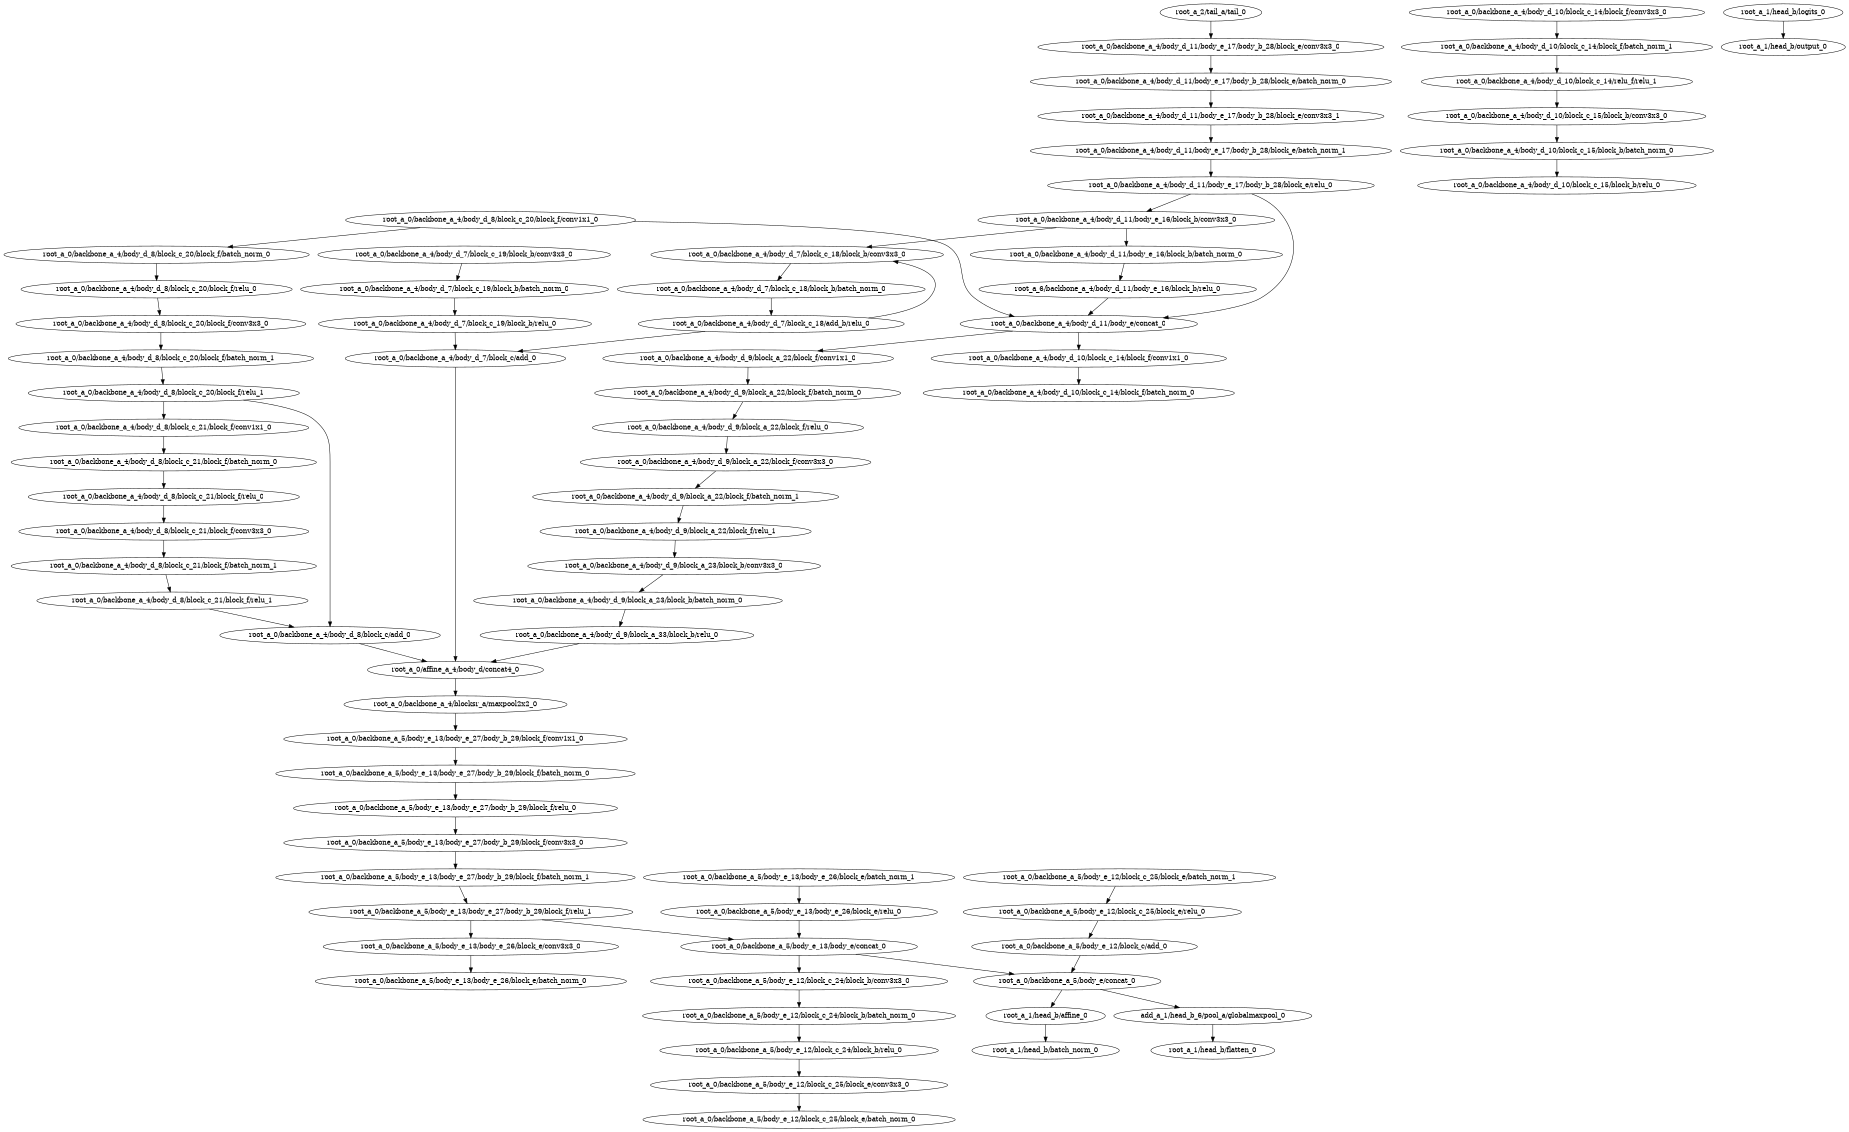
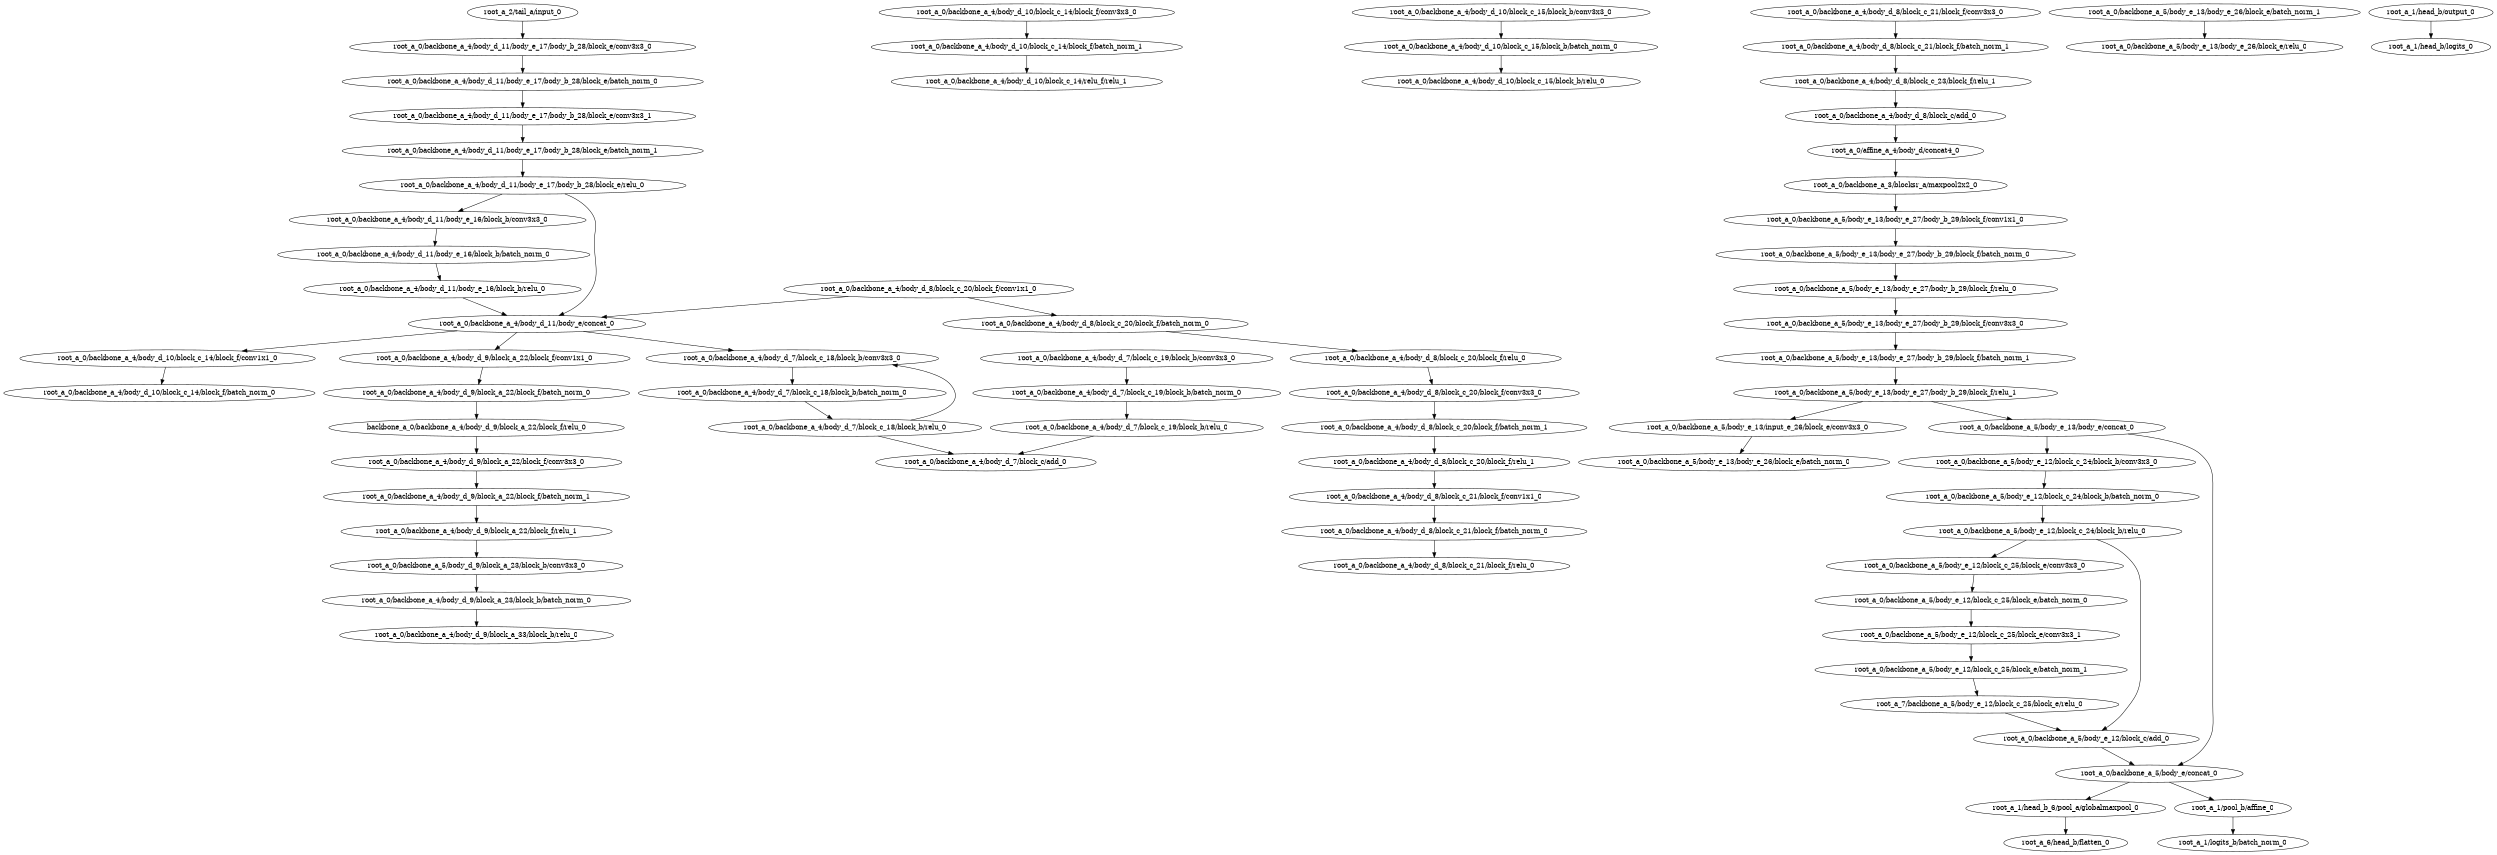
node "root_a_2/tail_a/tail_0": label "root_a_2/tail_a/tail_0" -> "root_a_2/tail_a/input_0"
edge "root_a_1/head_b/logits_0" -> "root_a_1/head_b/output_0": reversed
edge "root_a_0/backbone_a_4/body_d_10/block_c_14/relu_f/relu_1" -> "root_a_0/backbone_a_4/body_d_10/block_c_15/block_b/conv3x3_0": removed
edge "root_a_0/backbone_a_4/body_d_11/body_e_16/block_b/conv3x3_0" -> "root_a_0/backbone_a_4/body_d_7/block_c_18/block_b/conv3x3_0": now "root_a_0/backbone_a_4/body_d_11/body_e/concat_0" -> "root_a_0/backbone_a_4/body_d_7/block_c_18/block_b/conv3x3_0"
node "root_a_6/backbone_a_4/body_d_11/body_e_16/block_b/relu_0": label "root_a_6/backbone_a_4/body_d_11/body_e_16/block_b/relu_0" -> "root_a_0/backbone_a_4/body_d_11/body_e_16/block_b/relu_0"
node "root_a_0/backbone_a_4/body_d_7/block_c_18/add_b/relu_0": label "root_a_0/backbone_a_4/body_d_7/block_c_18/add_b/relu_0" -> "root_a_0/backbone_a_4/body_d_7/block_c_18/block_b/relu_0"
node "root_a_0/backbone_a_4/body_d_9/block_a_22/block_f/relu_0": label "root_a_0/backbone_a_4/body_d_9/block_a_22/block_f/relu_0" -> "backbone_a_0/backbone_a_4/body_d_9/block_a_22/block_f/relu_0"
edge "root_a_0/backbone_a_4/body_d_8/block_c_20/block_f/relu_1" -> "root_a_0/backbone_a_4/body_d_8/block_c/add_0": removed
edge "root_a_0/backbone_a_4/body_d_8/block_c_21/block_f/relu_0" -> "root_a_0/backbone_a_4/body_d_8/block_c_21/block_f/conv3x3_0": removed
edge "root_a_0/backbone_a_4/body_d_7/block_c/add_0" -> "root_a_0/affine_a_4/body_d/concat4_0": removed
node "root_a_0/backbone_a_4/body_d_9/block_a_23/block_b/conv3x3_0": label "root_a_0/backbone_a_4/body_d_9/block_a_23/block_b/conv3x3_0" -> "root_a_0/backbone_a_5/body_d_9/block_a_23/block_b/conv3x3_0"
node "root_a_0/backbone_a_4/body_d_8/block_c_21/block_f/relu_1": label "root_a_0/backbone_a_4/body_d_8/block_c_21/block_f/relu_1" -> "root_a_0/backbone_a_4/body_d_8/block_c_23/block_f/relu_1"
edge "root_a_0/backbone_a_5/body_e_12/block_c_24/block_b/relu_0" -> "root_a_0/backbone_a_5/body_e_12/block_c/add_0": added
node "root_a_0/backbone_a_5/body_e_12/block_c_25/block_e/conv3x3_1": added
edge "root_a_0/backbone_a_4/body_d_9/block_a_33/block_b/relu_0" -> "root_a_0/affine_a_4/body_d/concat4_0": removed
node "root_a_0/backbone_a_4/blocksr_a/maxpool2x2_0": label "root_a_0/backbone_a_4/blocksr_a/maxpool2x2_0" -> "root_a_0/backbone_a_3/blocksr_a/maxpool2x2_0"
node "root_a_0/backbone_a_5/body_e_12/block_c_25/block_e/relu_0": label "root_a_0/backbone_a_5/body_e_12/block_c_25/block_e/relu_0" -> "root_a_7/backbone_a_5/body_e_12/block_c_25/block_e/relu_0"
edge "root_a_0/backbone_a_5/body_e_13/body_e_26/block_e/relu_0" -> "root_a_0/backbone_a_5/body_e_13/body_e/concat_0": removed
node "root_a_0/backbone_a_5/body_e_13/body_e_26/block_e/conv3x3_0": label "root_a_0/backbone_a_5/body_e_13/body_e_26/block_e/conv3x3_0" -> "root_a_0/backbone_a_5/body_e_13/input_e_26/block_e/conv3x3_0"
node "root_a_1/head_b/affine_0": label "root_a_1/head_b/affine_0" -> "root_a_1/pool_b/affine_0"
node "add_a_1/head_b_6/pool_a/globalmaxpool_0": label "add_a_1/head_b_6/pool_a/globalmaxpool_0" -> "root_a_1/head_b_6/pool_a/globalmaxpool_0"
node "root_a_1/head_b/batch_norm_0": label "root_a_1/head_b/batch_norm_0" -> "root_a_1/logits_b/batch_norm_0"
node "root_a_1/head_b/flatten_0": label "root_a_1/head_b/flatten_0" -> "root_a_6/head_b/flatten_0"
